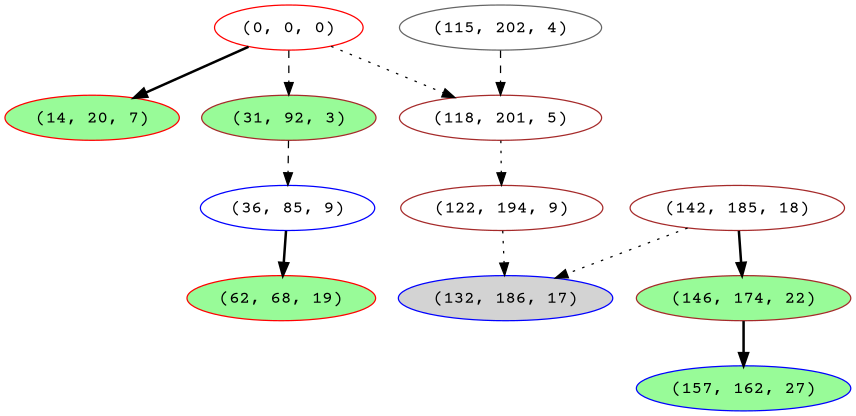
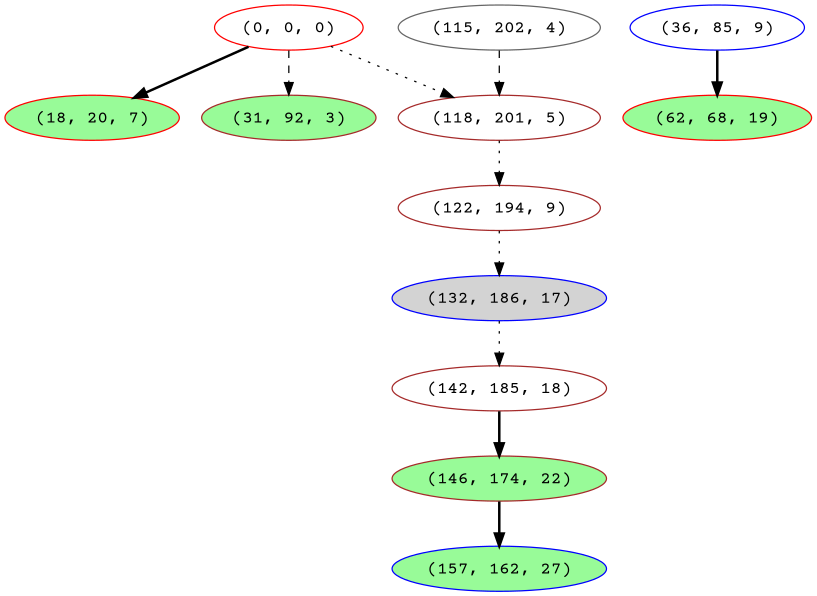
node "(14, 20, 7)": label "(14, 20, 7)" -> "(18, 20, 7)"
edge "(31, 92, 3)" -> "(36, 85, 9)": removed
edge "(142, 185, 18)" -> "(132, 186, 17)": reversed
